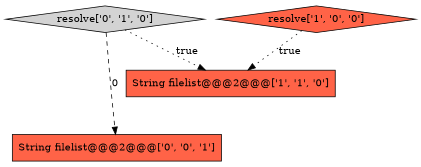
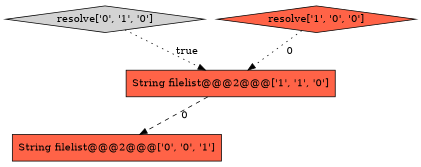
edge "resolve['1', '0', '0']" -> "String filelist@@@2@@@['1', '1', '0']": label "true" -> "0"
edge "resolve['0', '1', '0']" -> "String filelist@@@2@@@['0', '0', '1']": now "String filelist@@@2@@@['1', '1', '0']" -> "String filelist@@@2@@@['0', '0', '1']"
